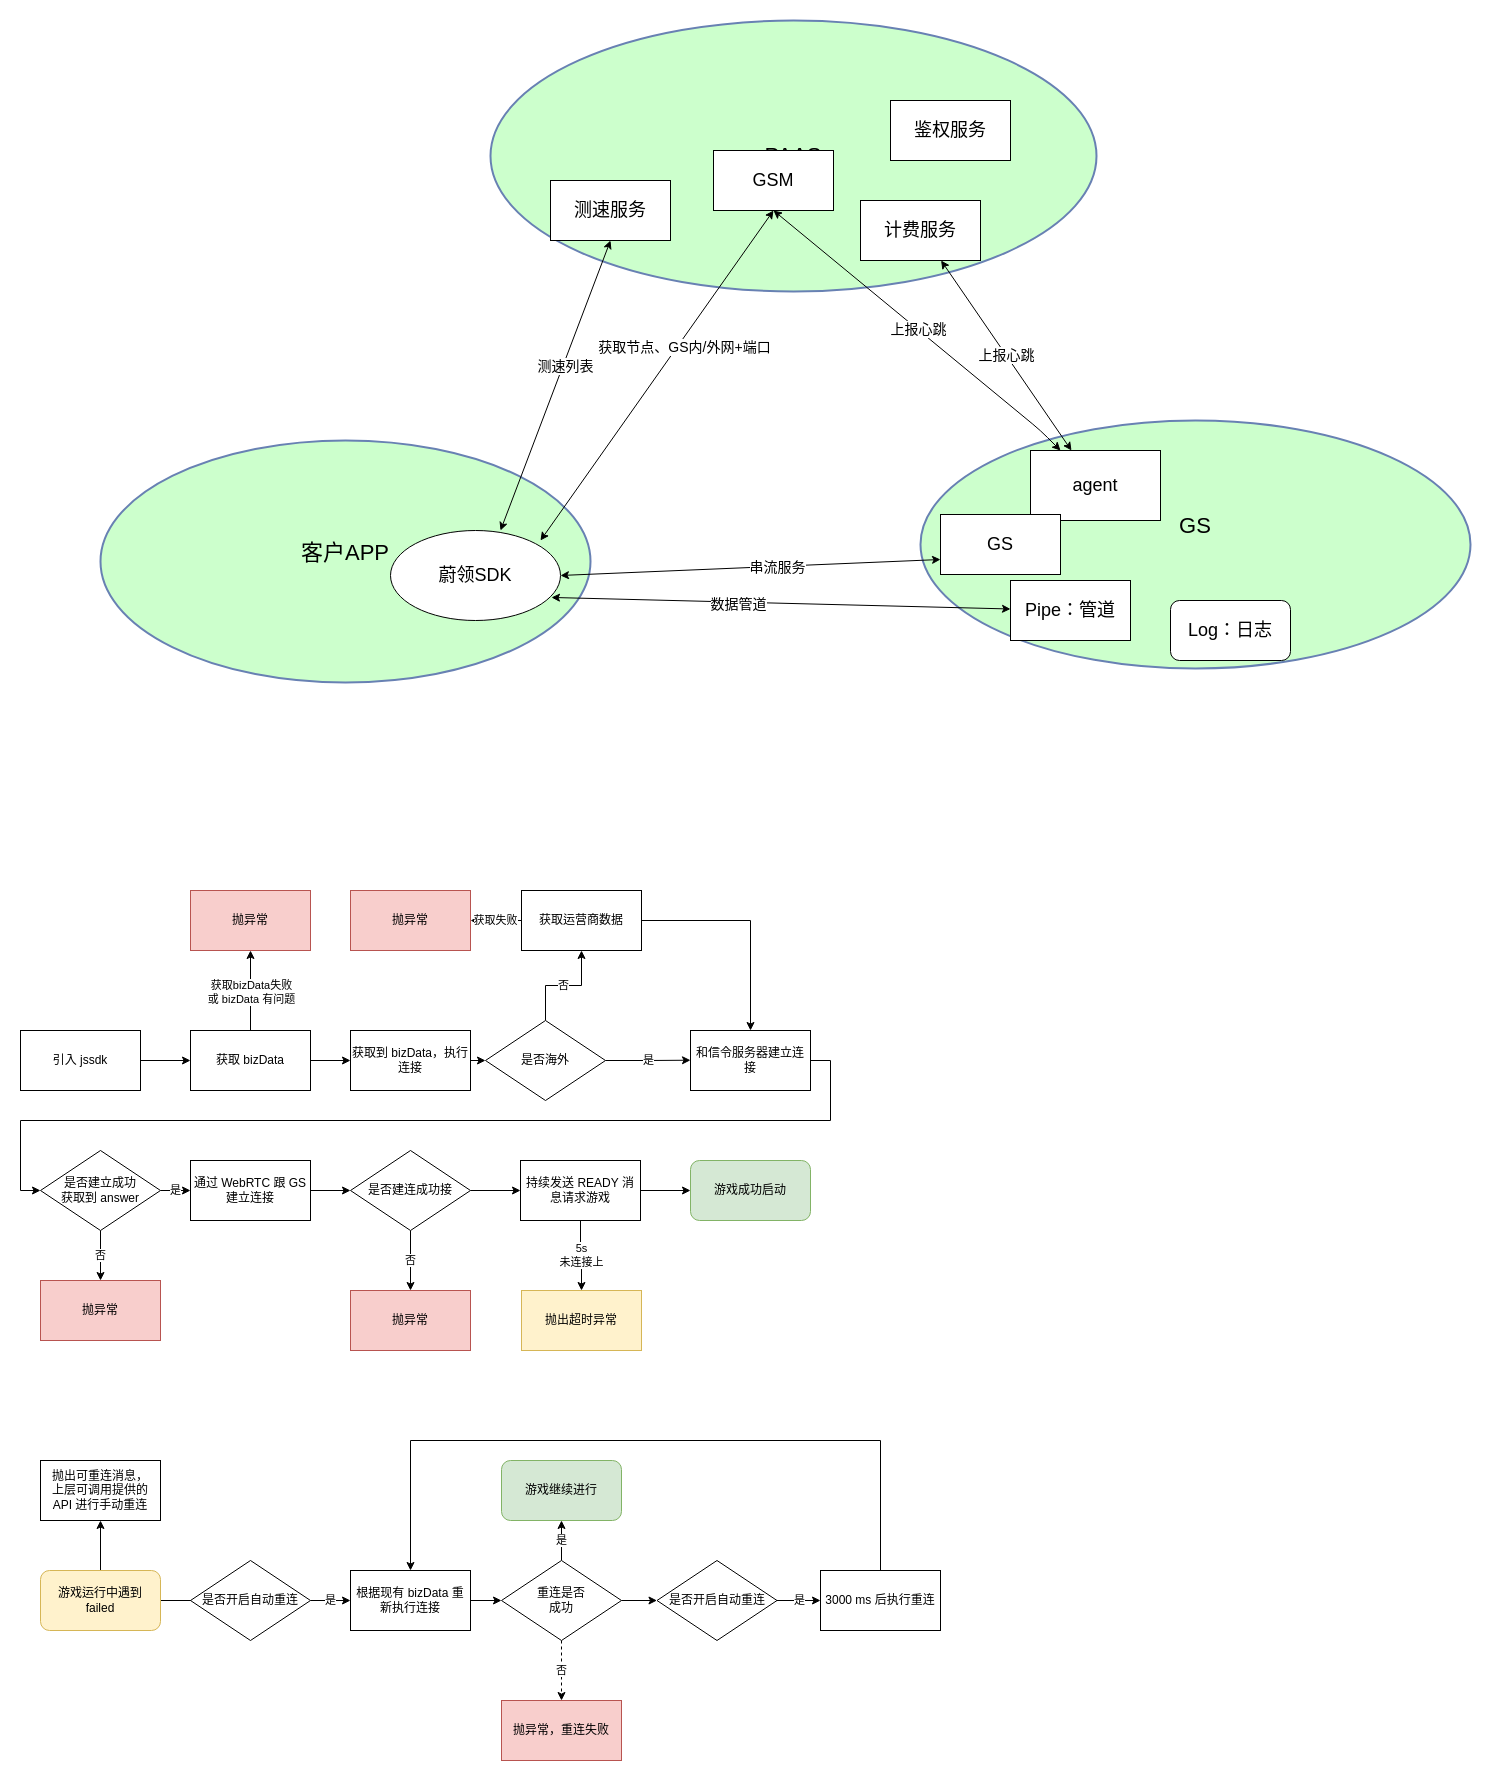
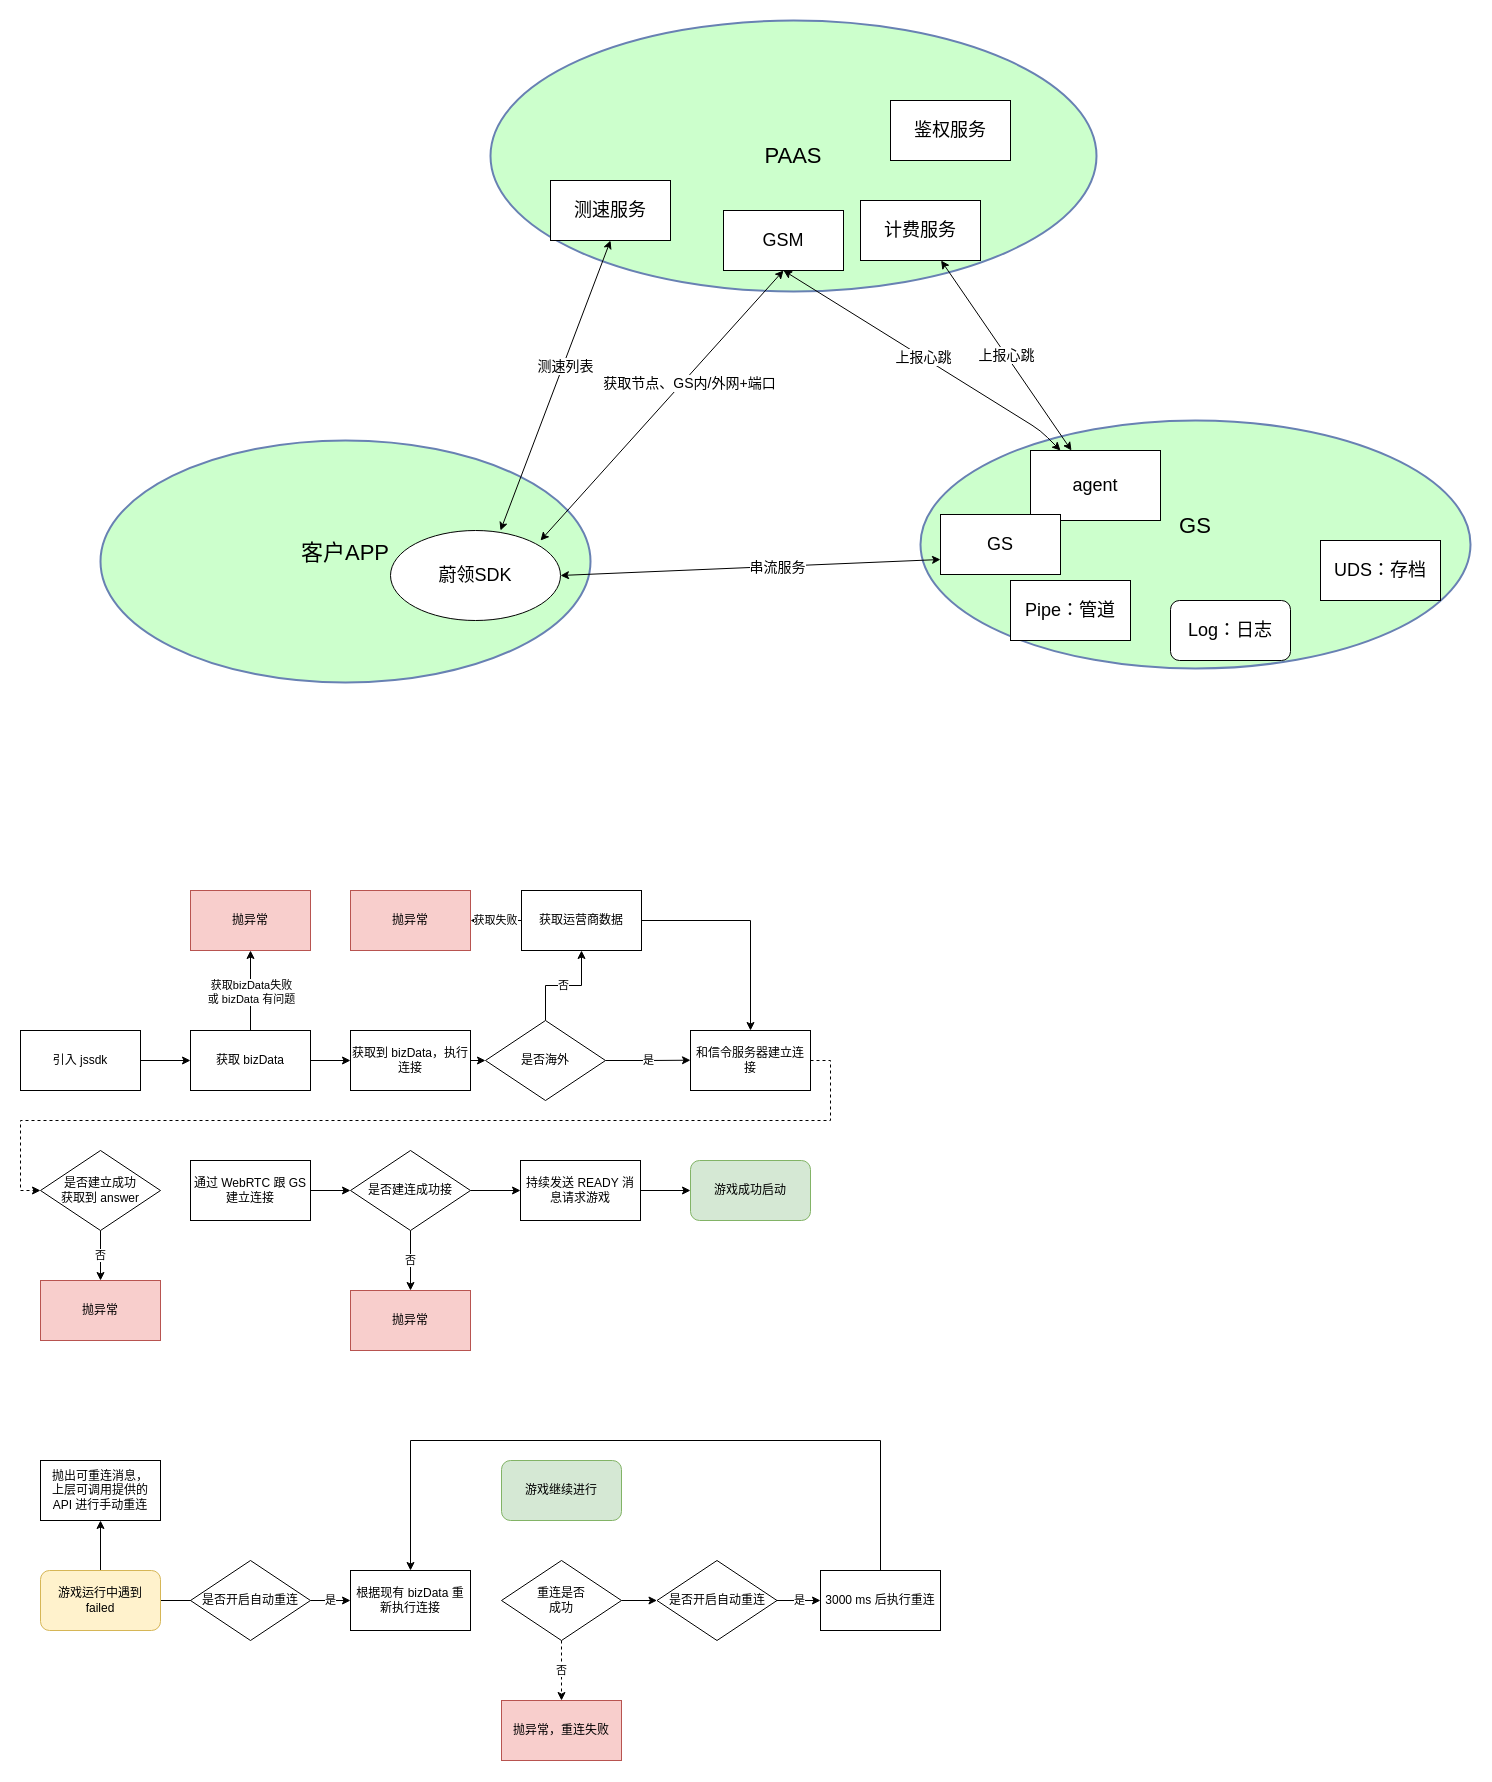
node "GSM": moved (774, 181) -> (784, 241)
node "UDS：存档": added
edge "蔚领SDK" -- "Pipe：管道": removed, label "数据管道"
edge "和信令服务器建立连接" -> "是否建立成功 获取到 answer": style solid -> dashed
edge "是否建立成功 获取到 answer" -> "通过 WebRTC 跟 GS 建立连接": removed, label "是"
edge "持续发送 READY 消息请求游戏" -> "抛出超时异常": removed, label "5s 未连接上"
node "抛出超时异常": removed
edge "重连是否 成功" -> "游戏继续进行": removed, label "是"
edge "根据现有 bizData 重新执行连接" -> "重连是否 成功": removed
